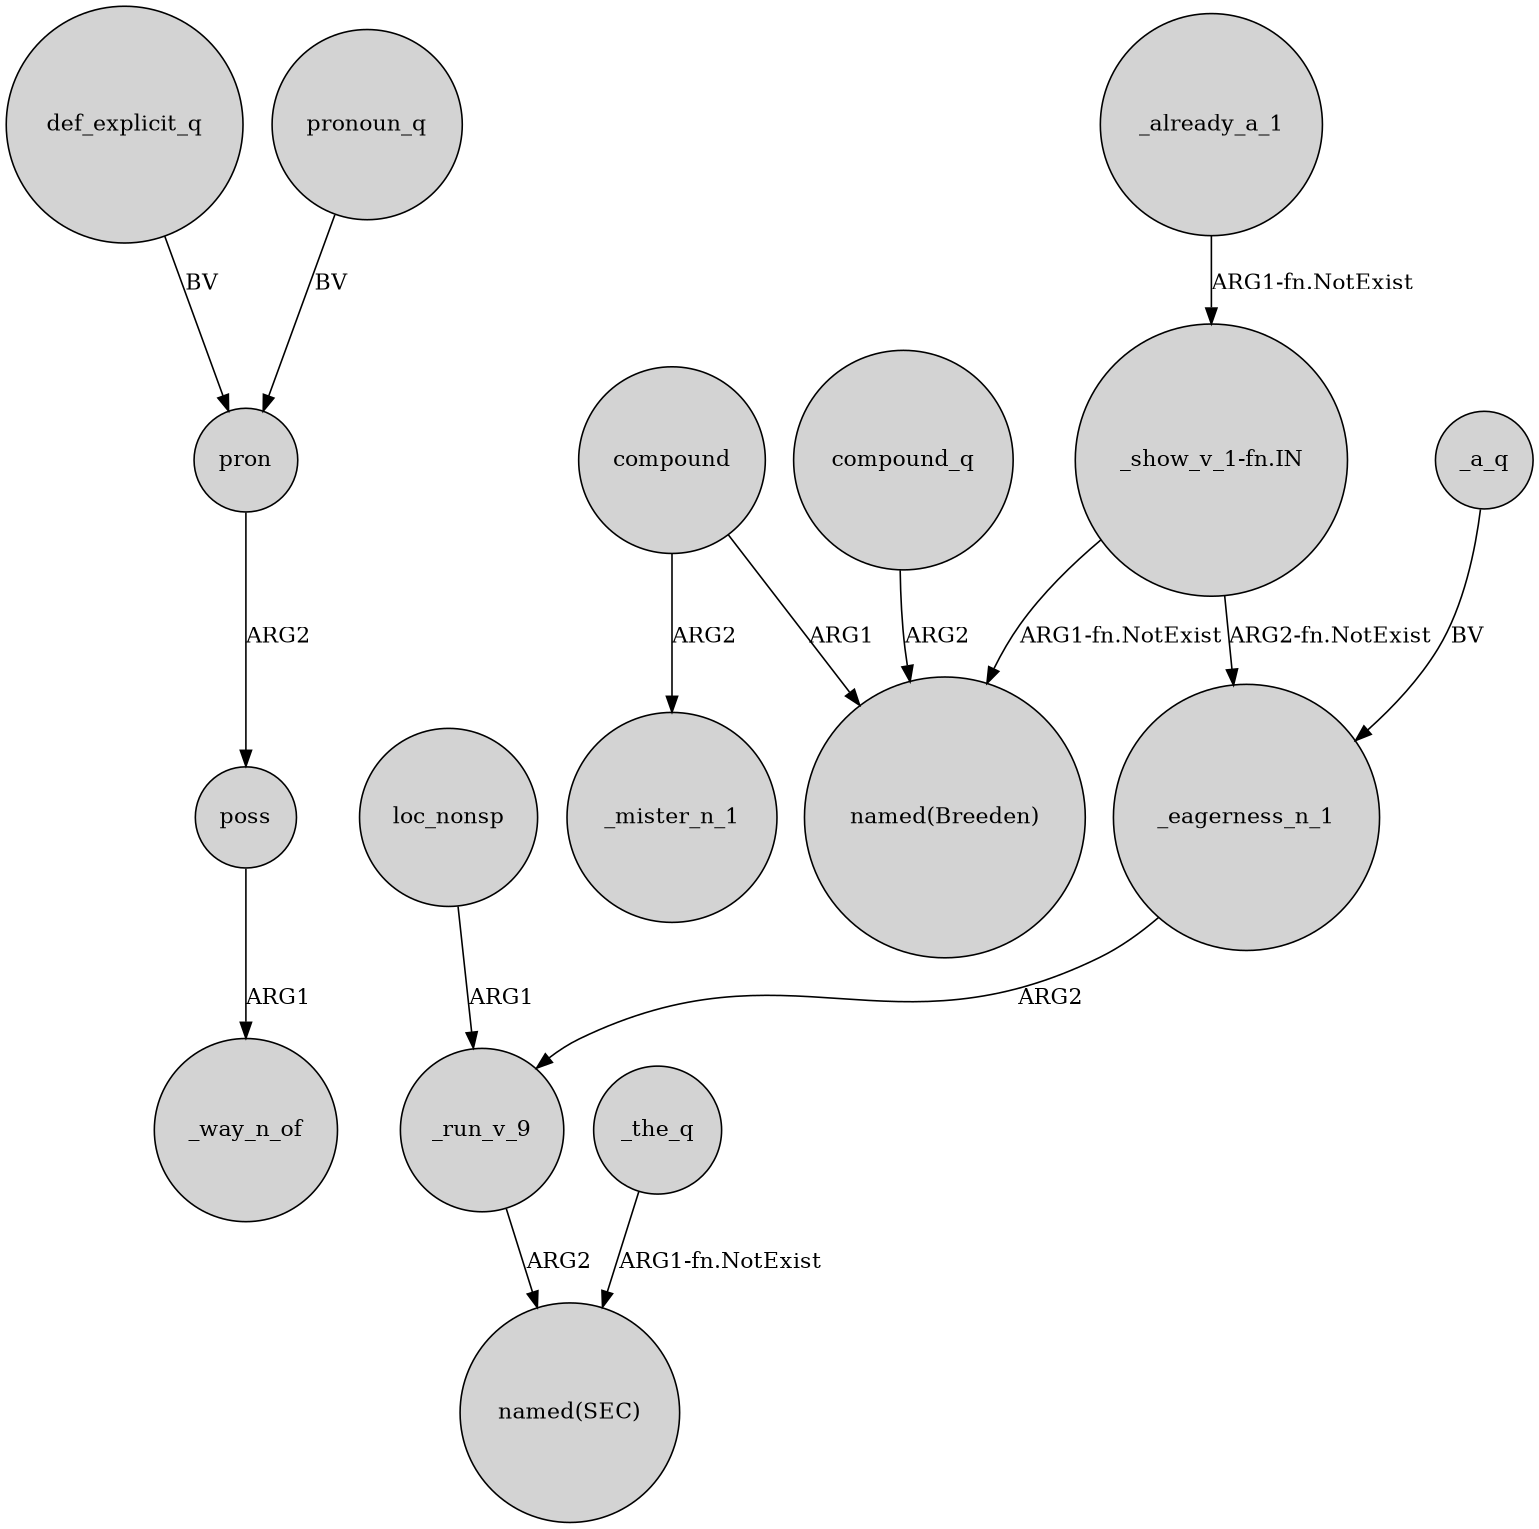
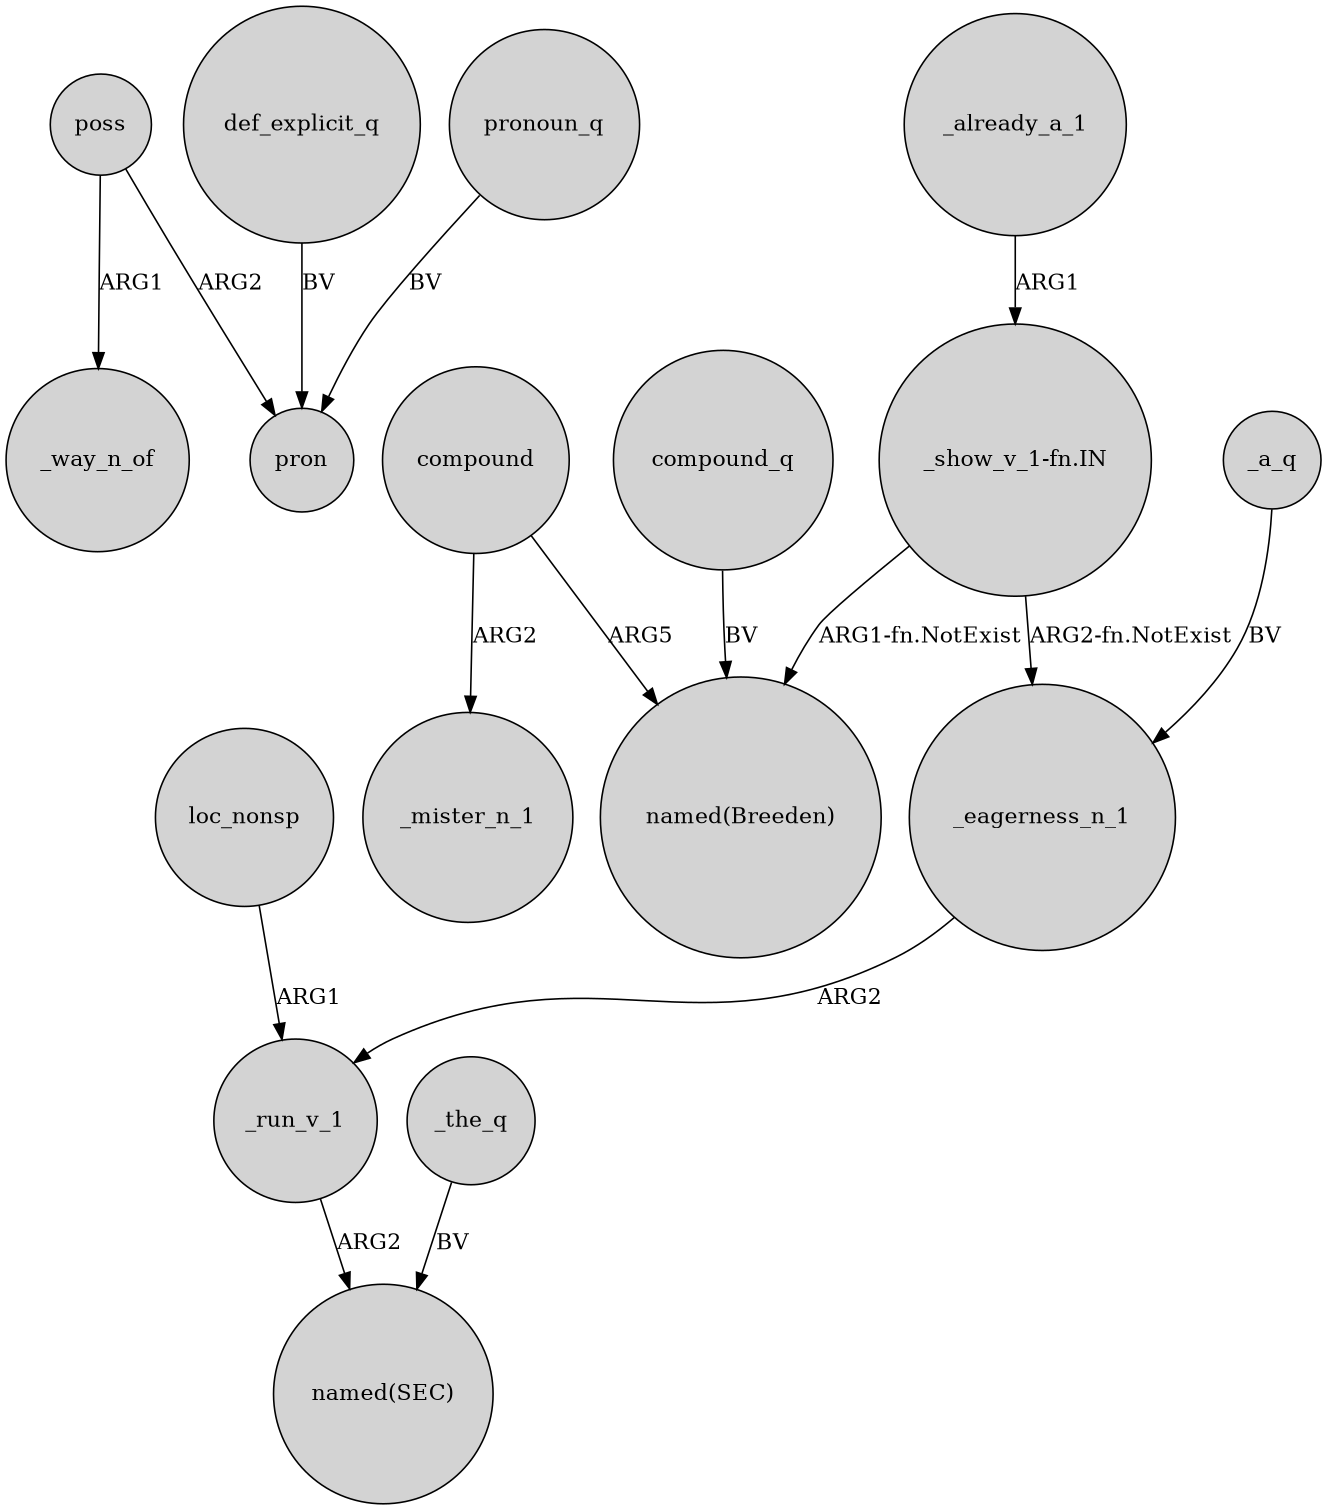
edge "_already_a_1" -> "_show_v_1-fn.IN": label "ARG1-fn.NotExist" -> "ARG1"
edge "pron" -> "poss": reversed
edge "compound" -> "named(Breeden)": label "ARG1" -> "ARG5"
edge "compound_q" -> "named(Breeden)": label "ARG2" -> "BV"
node "_run_v_9": label "_run_v_9" -> "_run_v_1"
edge "_the_q" -> "named(SEC)": label "ARG1-fn.NotExist" -> "BV"
